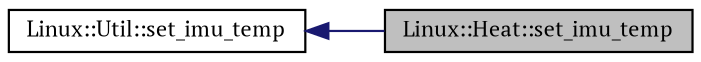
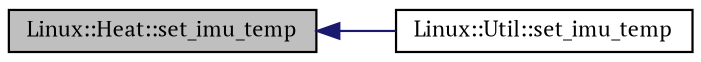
edge "Linux::Heat::set_imu_temp" -> "Linux::Util::set_imu_temp": reversed
